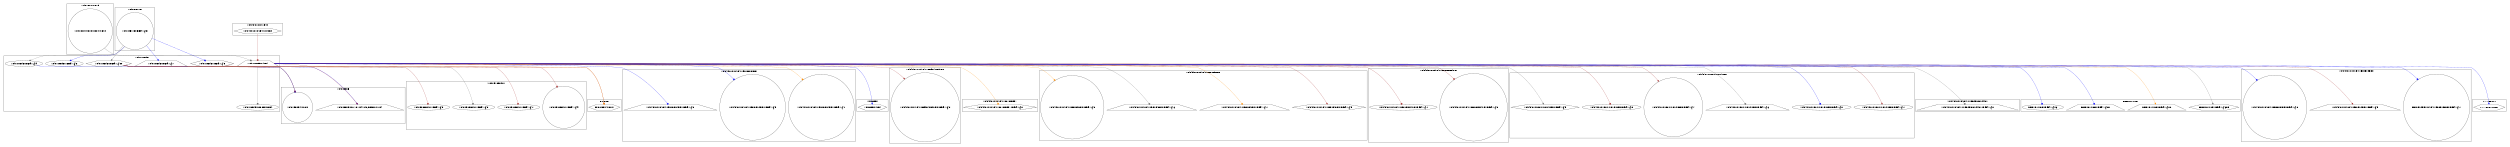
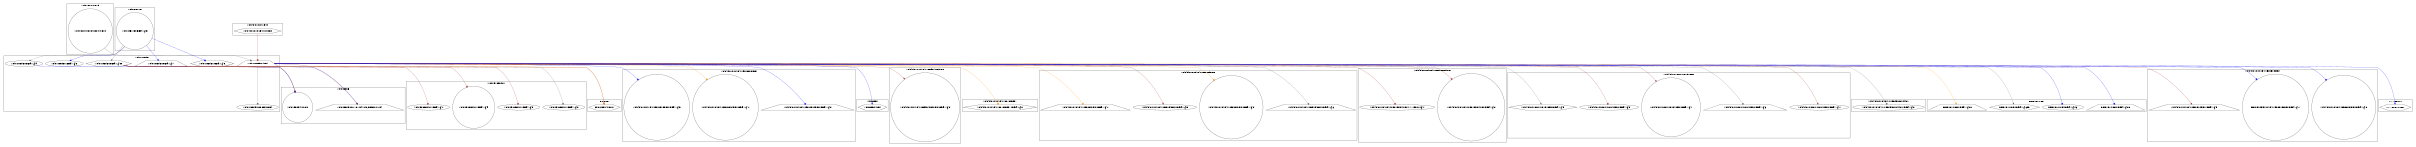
node "Mojolicious::Plugin::TagHelpers::BEGIN@5": shape hexagon -> ellipse
node "Mojolicious::Plugin::RequestTimer::BEGIN@4": label "Mojolicious::Plugin::RequestTimer::BEGIN@4" -> "Mojolicious::Plugin::RequestTimer::UNIVERSAL@4"
node "Mojolicious::Command::test::BEGIN@2": removed
node "Mojolicious::Plugin::HeaderCondition::BEGIN@2": shape trapezium -> ellipse
